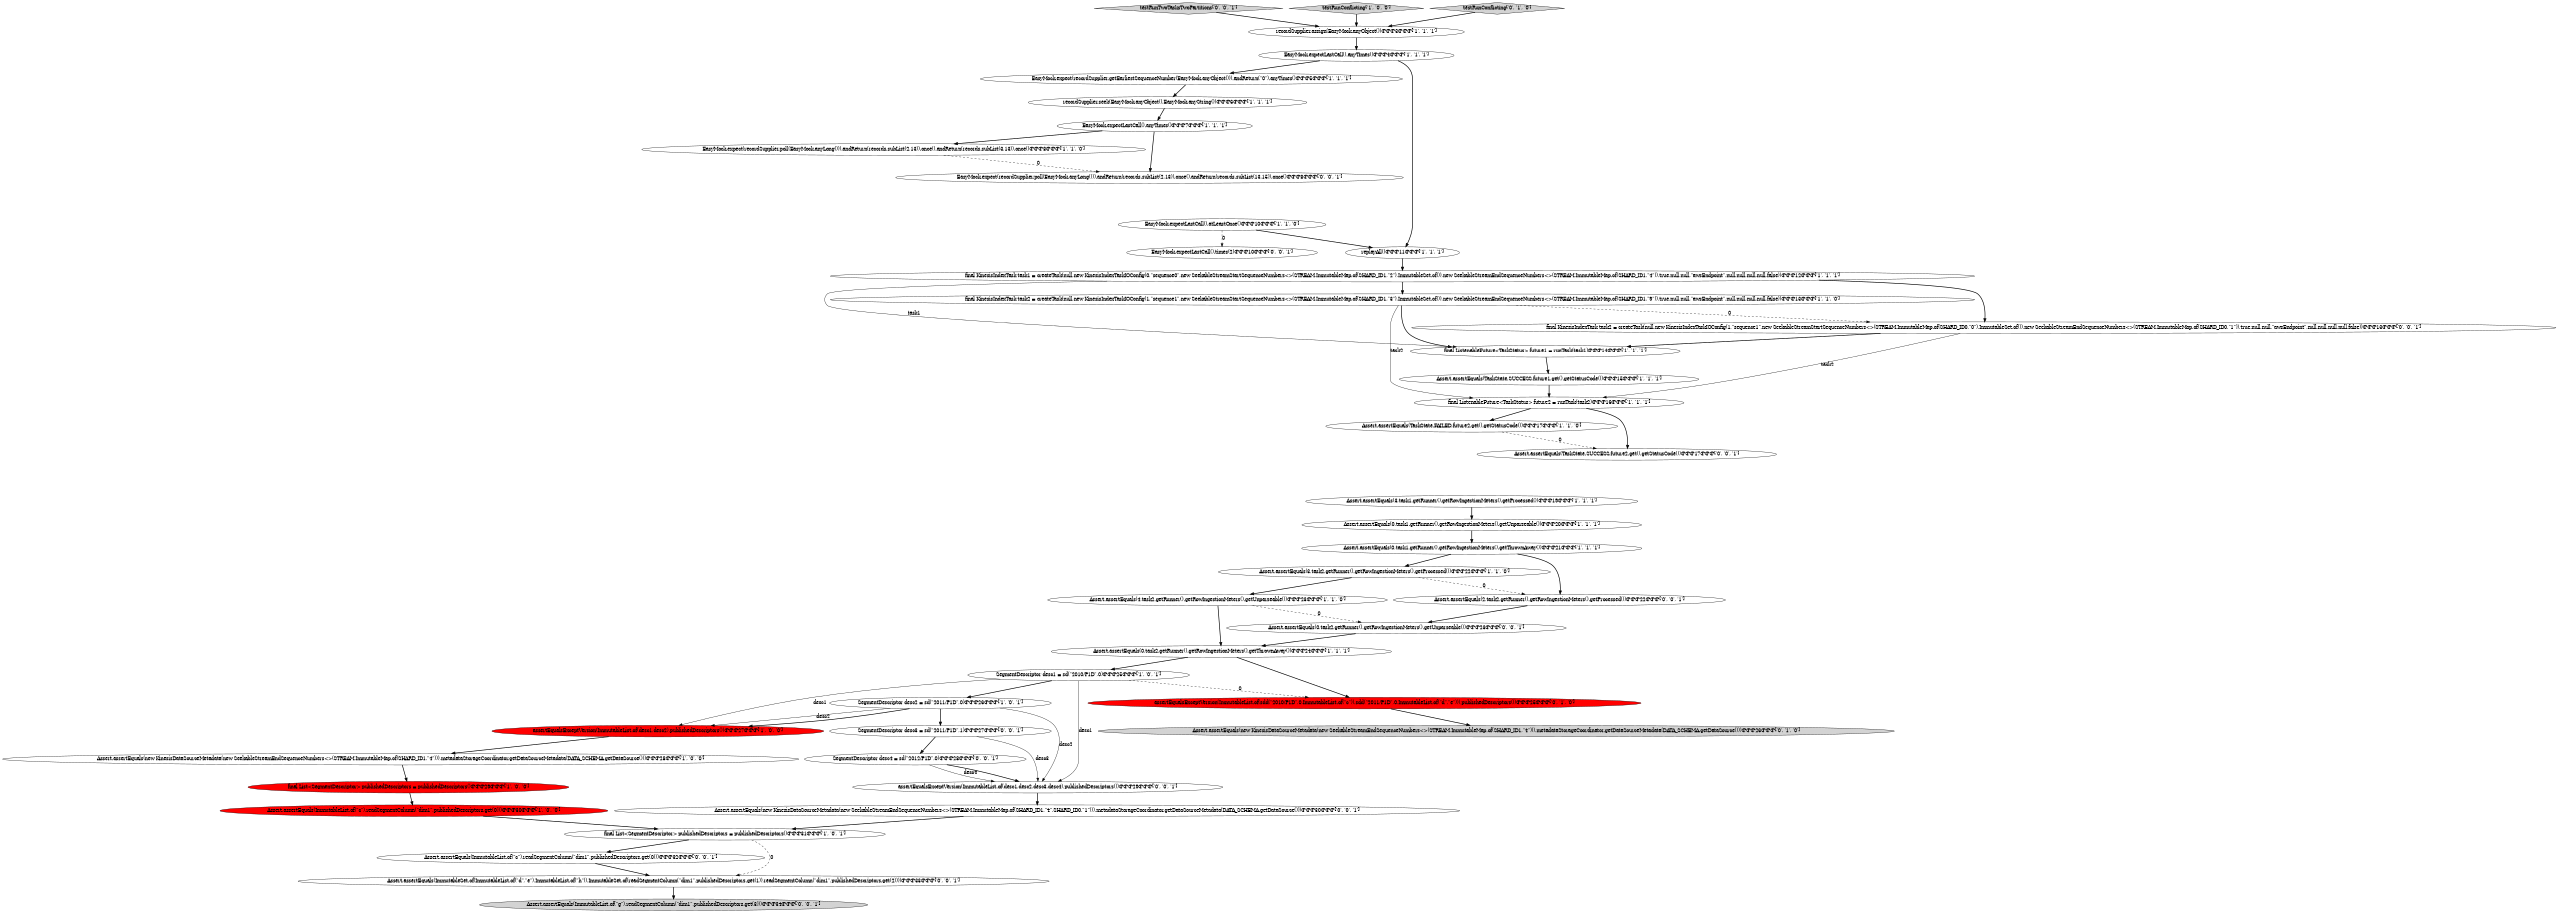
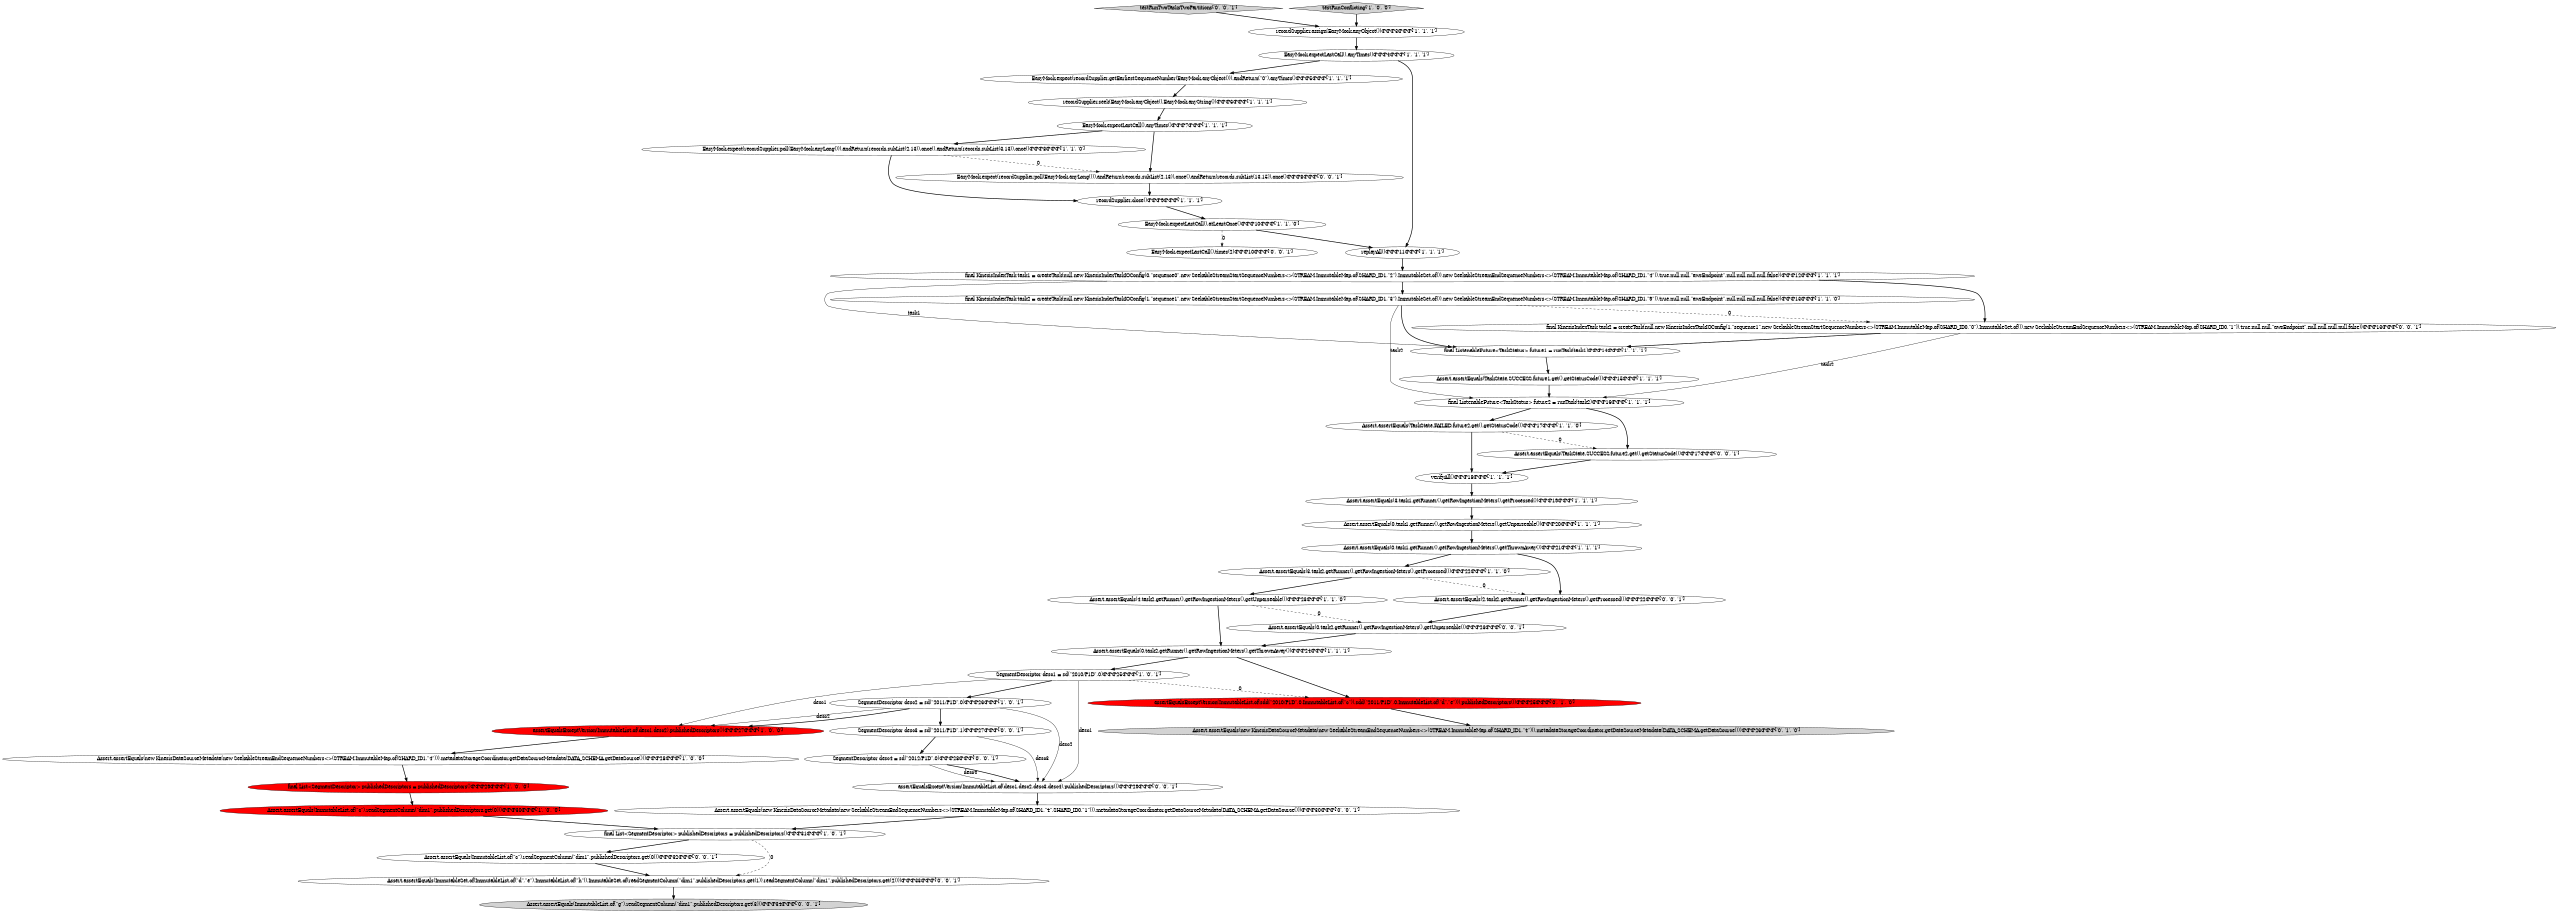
node "testRunConflicting['0', '1', '0']": removed
node "recordSupplier.close()@@@9@@@['1', '1', '1']": added
node "verifyAll()@@@18@@@['1', '1', '1']": added
